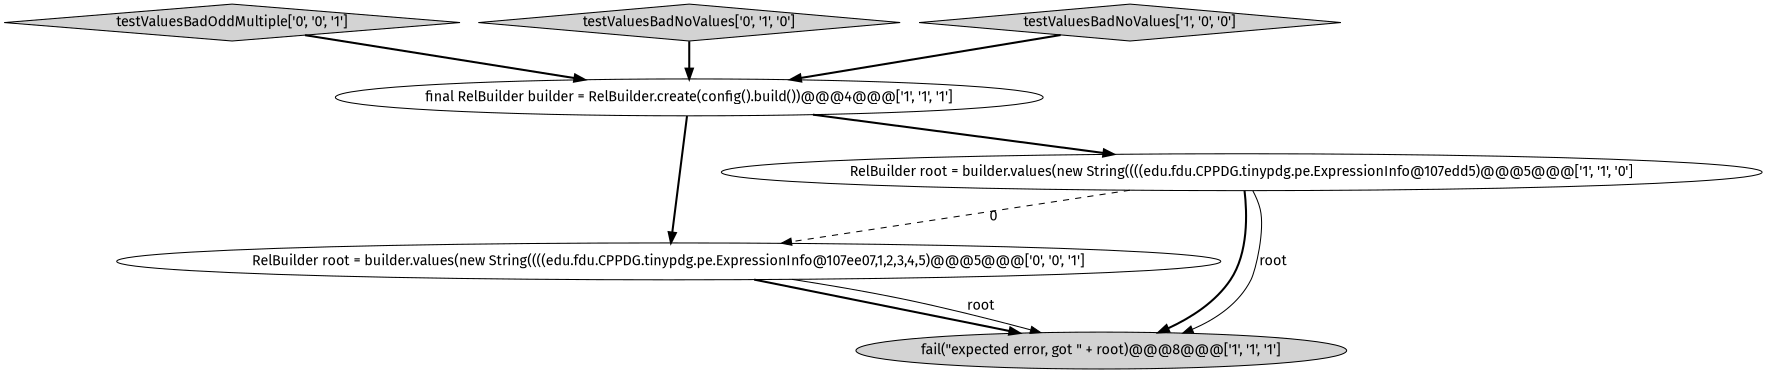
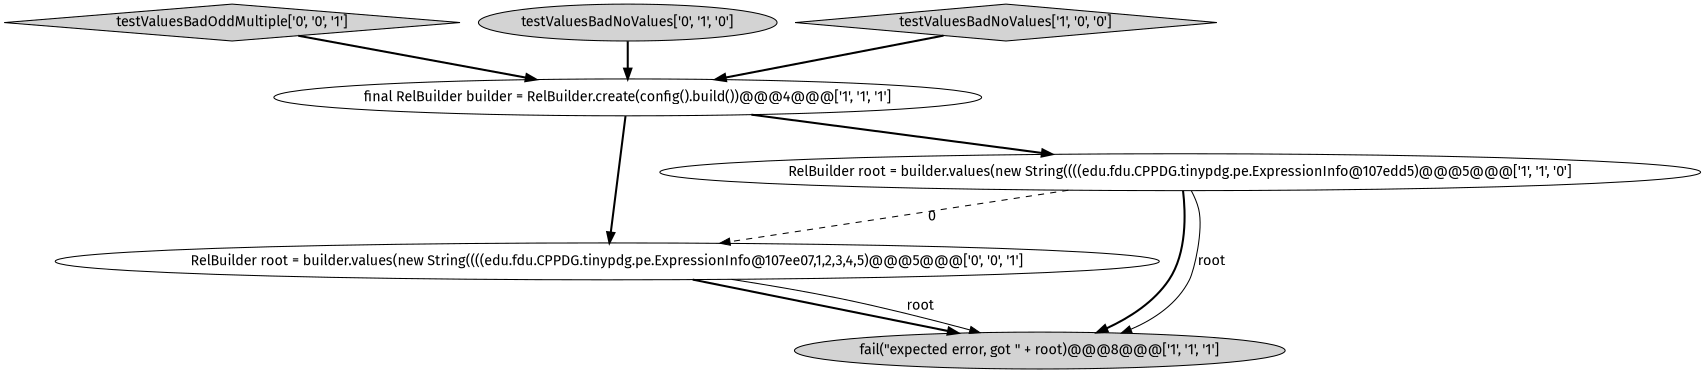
node "testValuesBadNoValues['0', '1', '0']": shape diamond -> ellipse
